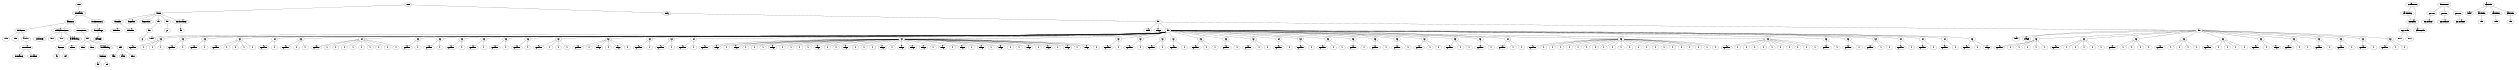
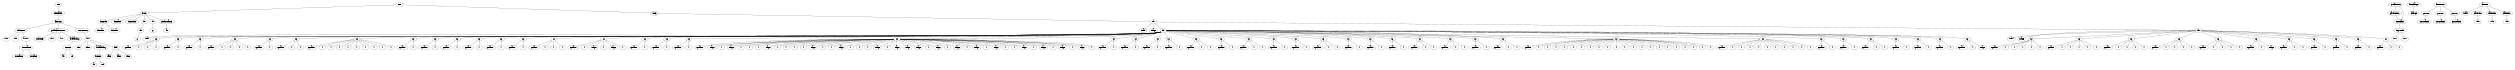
node "revisionDesc": removed
node "classCode": removed
node "name": removed
